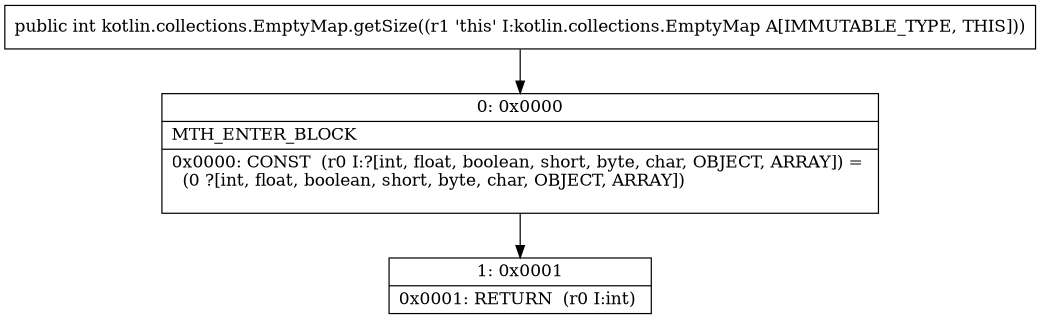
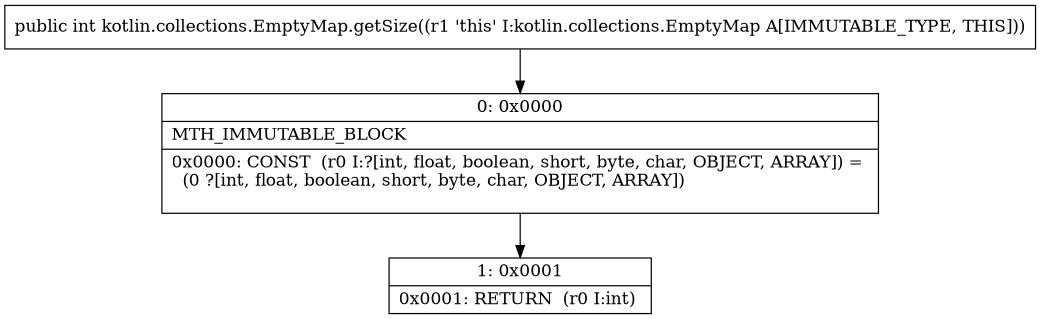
node "0: 0x0000": text "MTH_ENTER_BLOCK" -> "MTH_IMMUTABLE_BLOCK"
